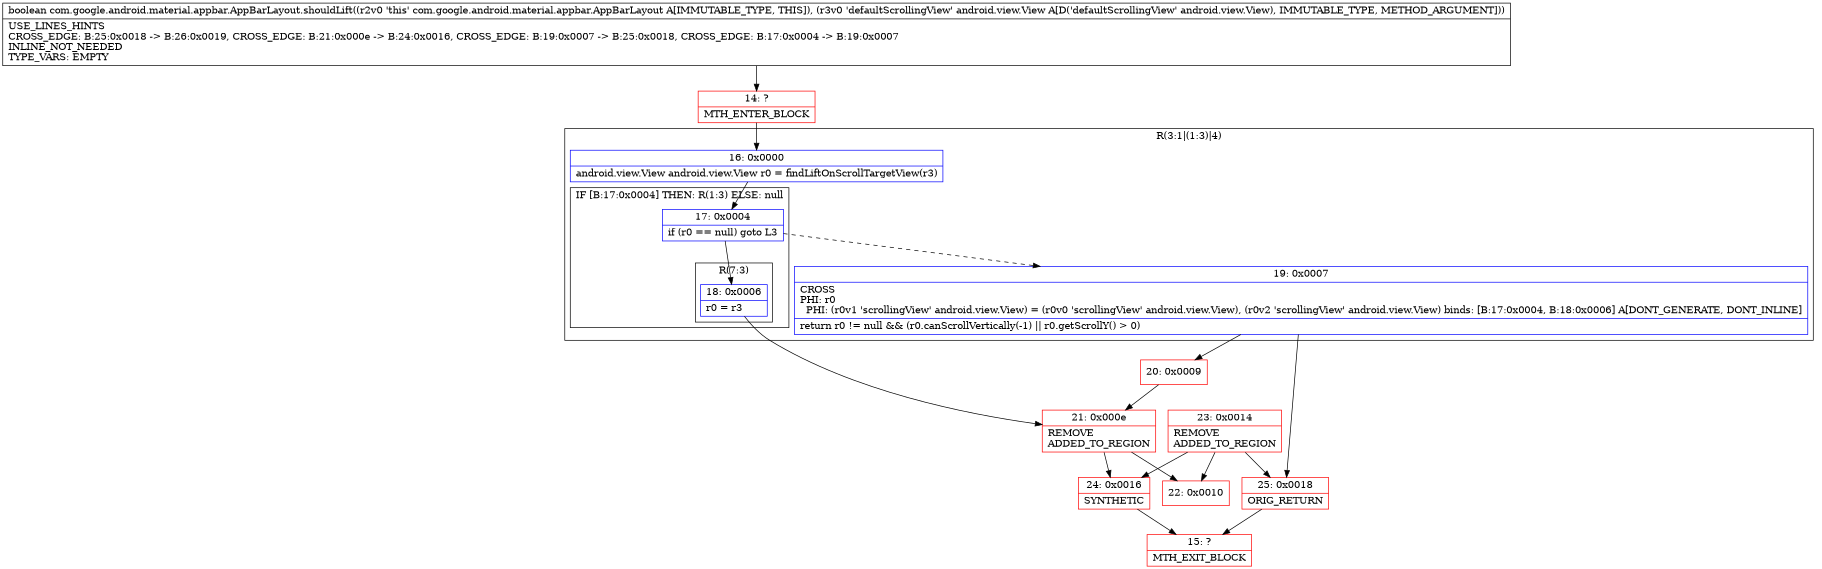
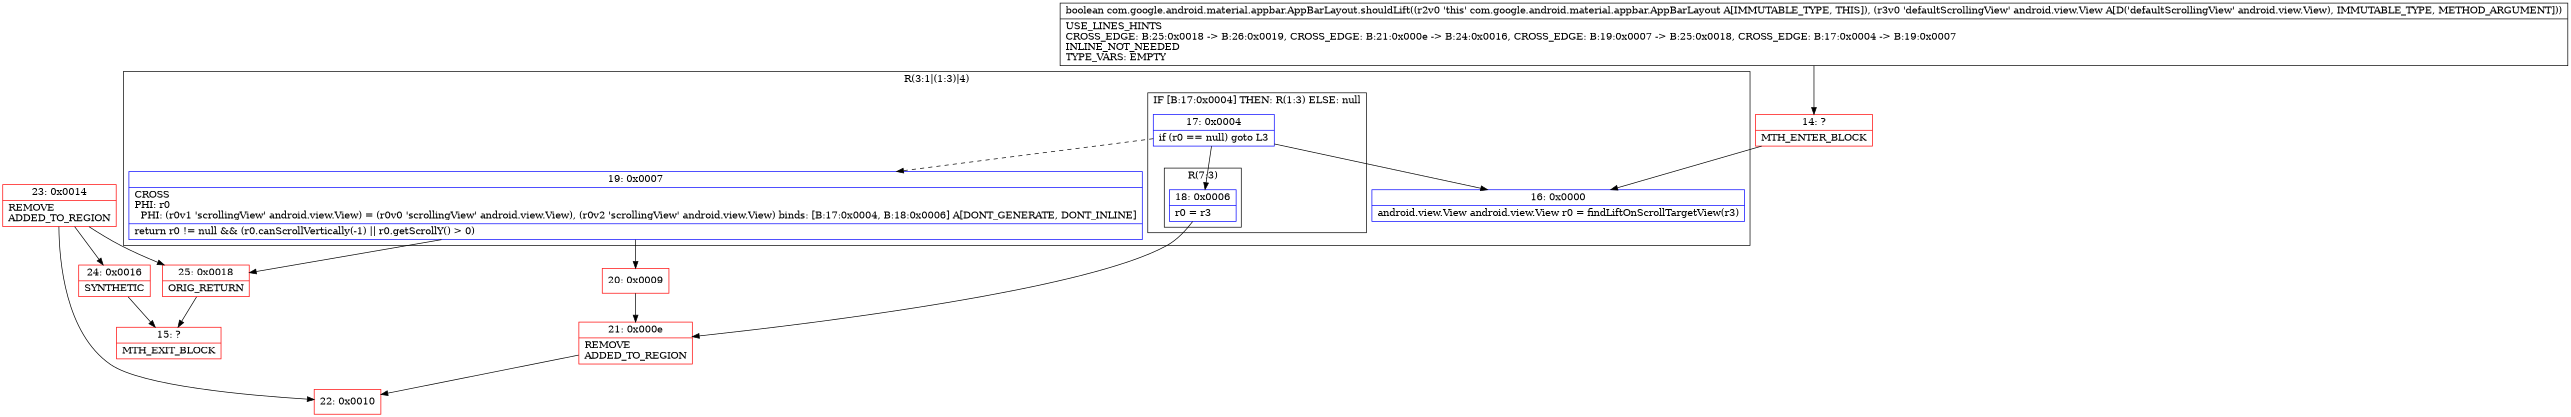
edge "16: 0x0000" -> "17: 0x0004": reversed
edge "21: 0x000e" -> "24: 0x0016": removed
